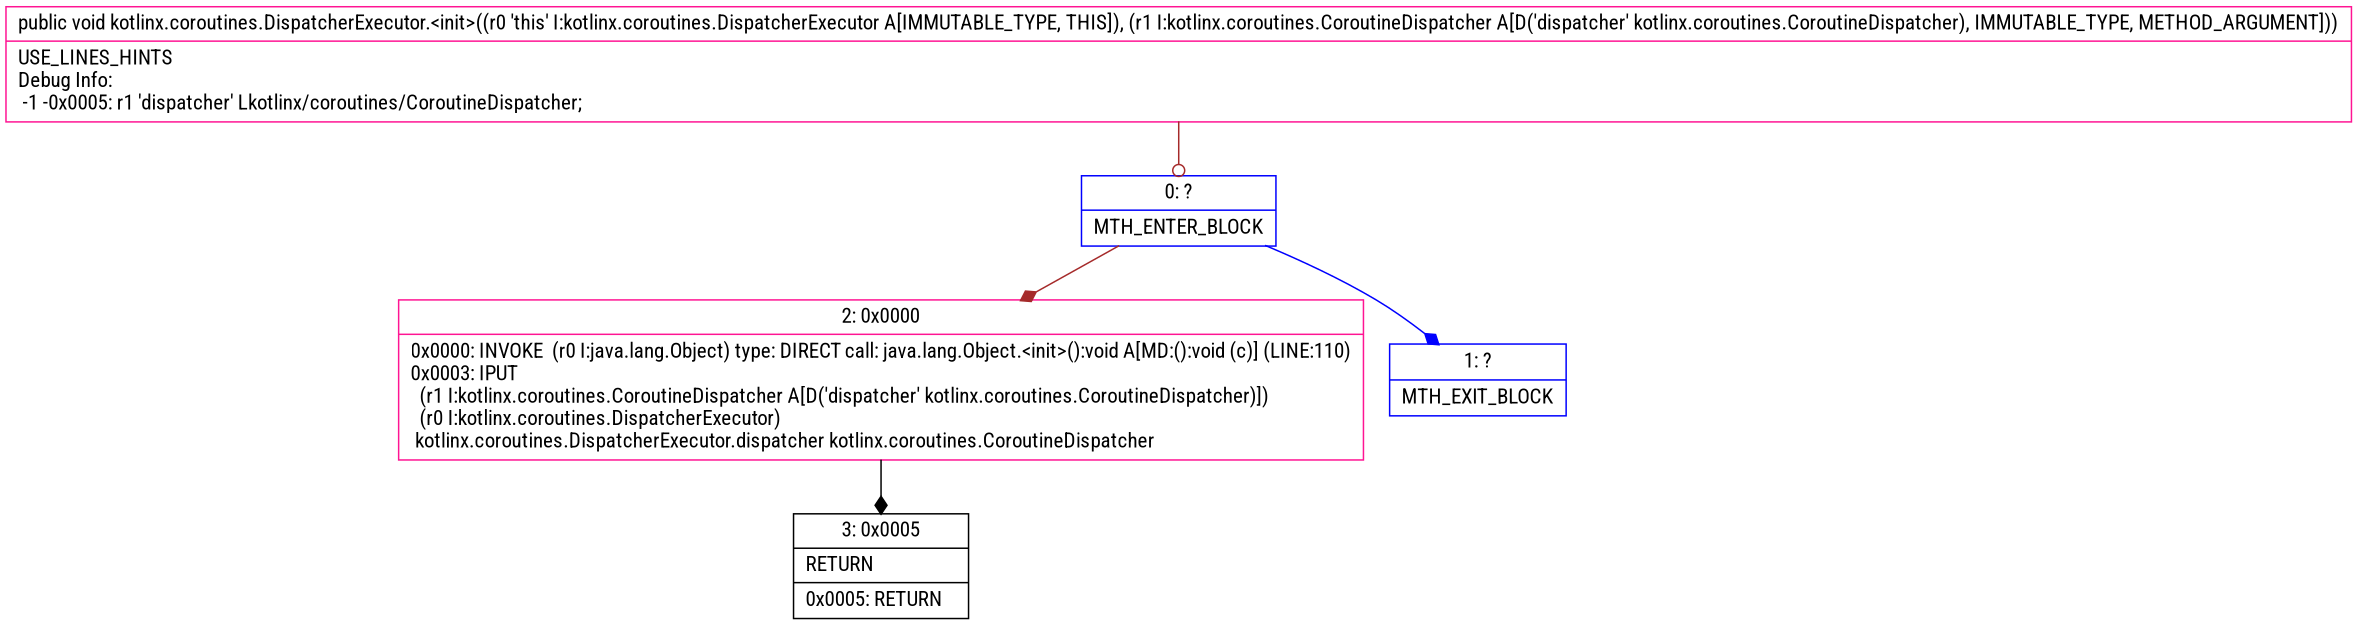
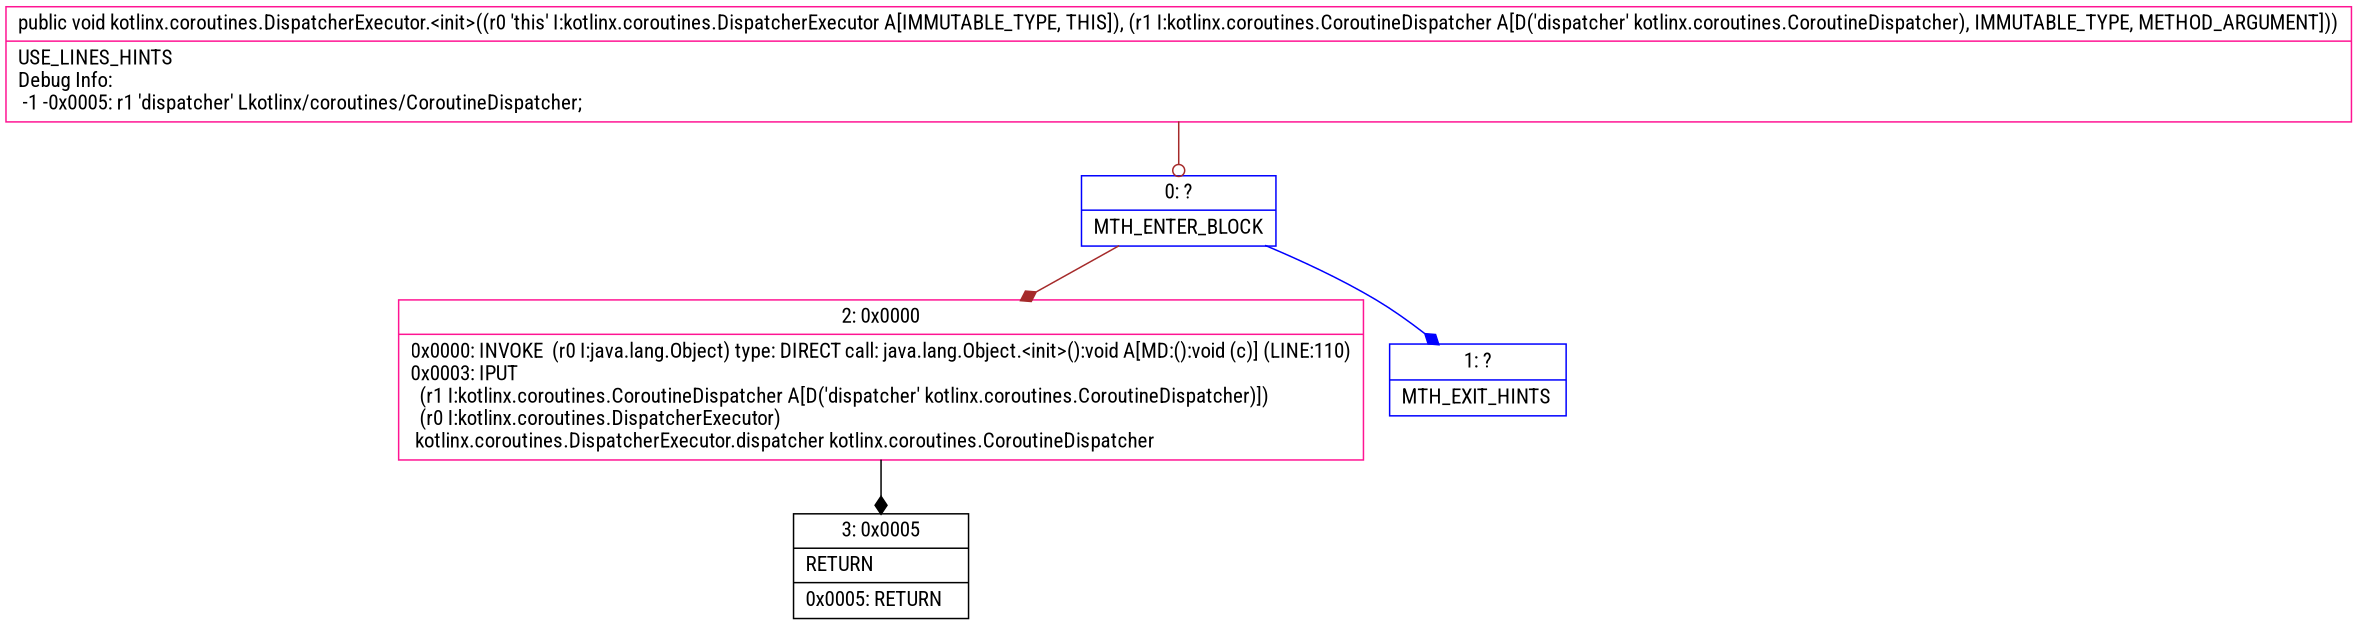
node "1: ?": text "MTH_EXIT_BLOCK" -> "MTH_EXIT_HINTS"
